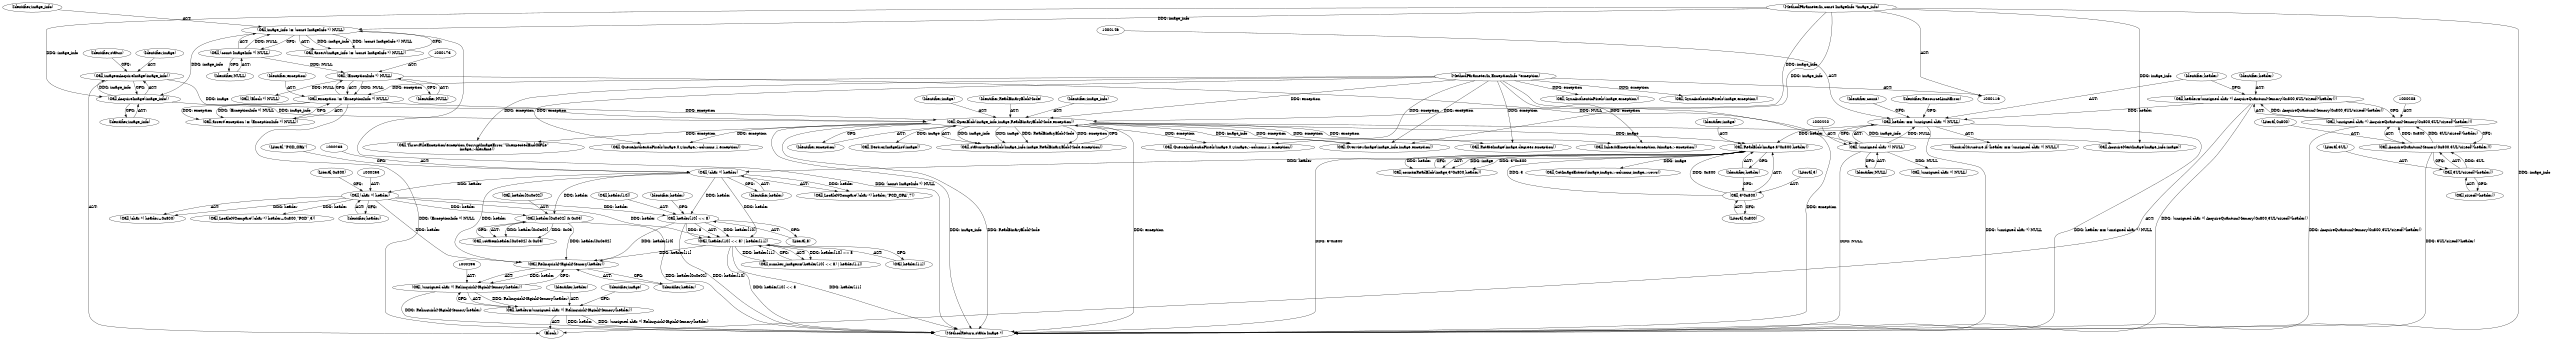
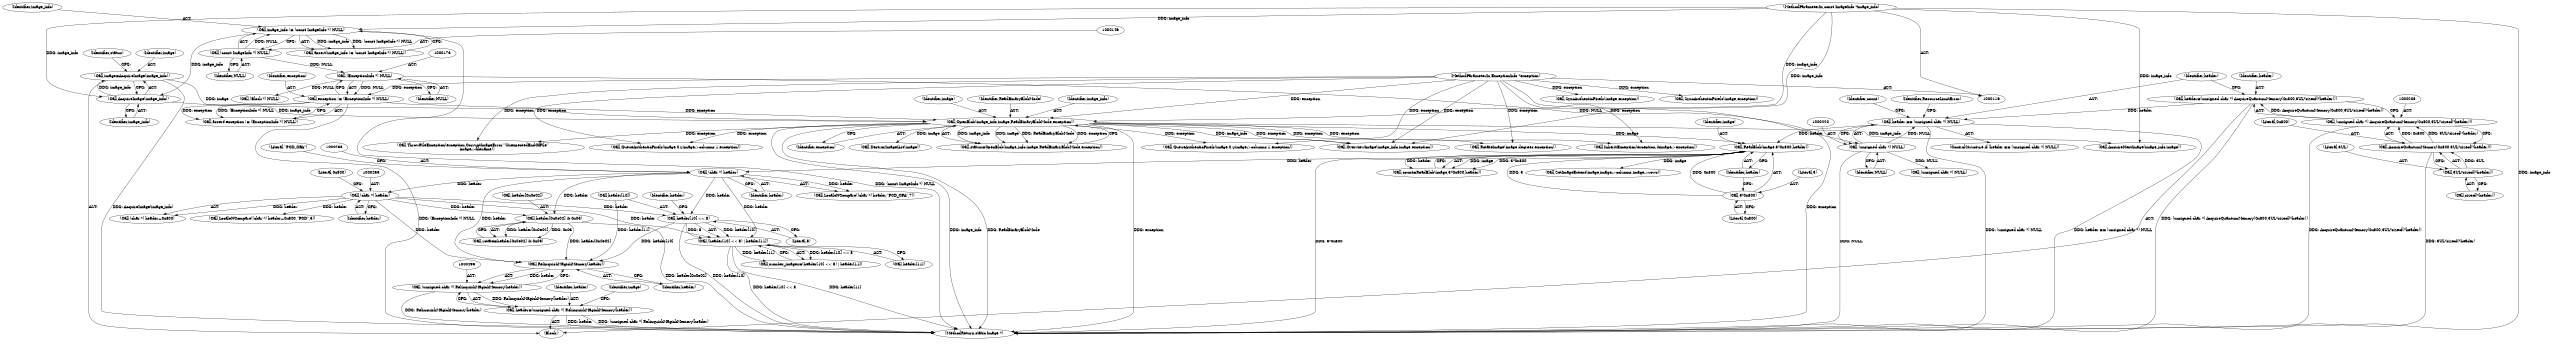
edge "1000146" -> "(Call,header == (unsigned char *) NULL)": now "1000146" -> "(Call,(const ImageInfo *) NULL)"
edge "(Call,(header[10] << 8) | header[11])" -> "(Call,RelinquishMagickMemory(header))": now "(Call,header[10])" -> "(Call,RelinquishMagickMemory(header))"
edge "(Call,image=AcquireImage(image_info))" -> "(MethodReturn,static Image *)": added, label "DDG: AcquireImage(image_info)"
